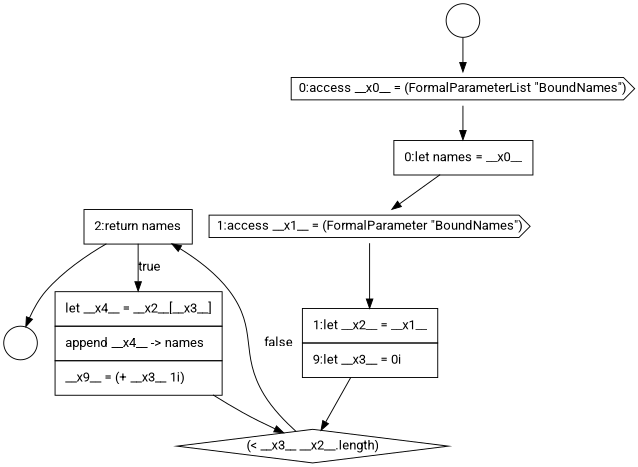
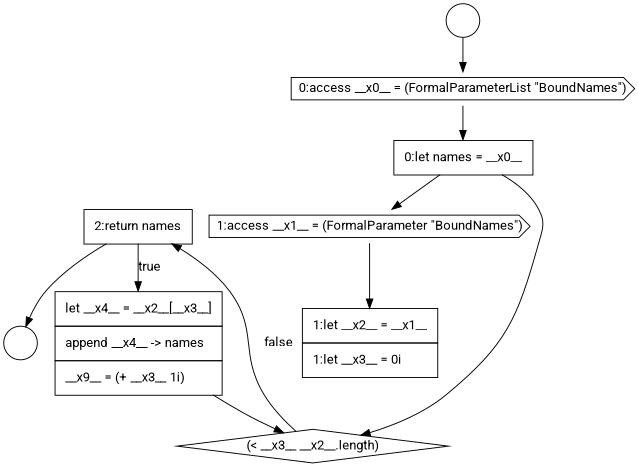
node "1:let __x2__ = __x1__": text "9:let __x3__ = 0i" -> "1:let __x3__ = 0i"
edge "1:let __x2__ = __x1__" -> "(< __x3__ __x2__.length)": now "0:let names = __x0__" -> "(< __x3__ __x2__.length)"
